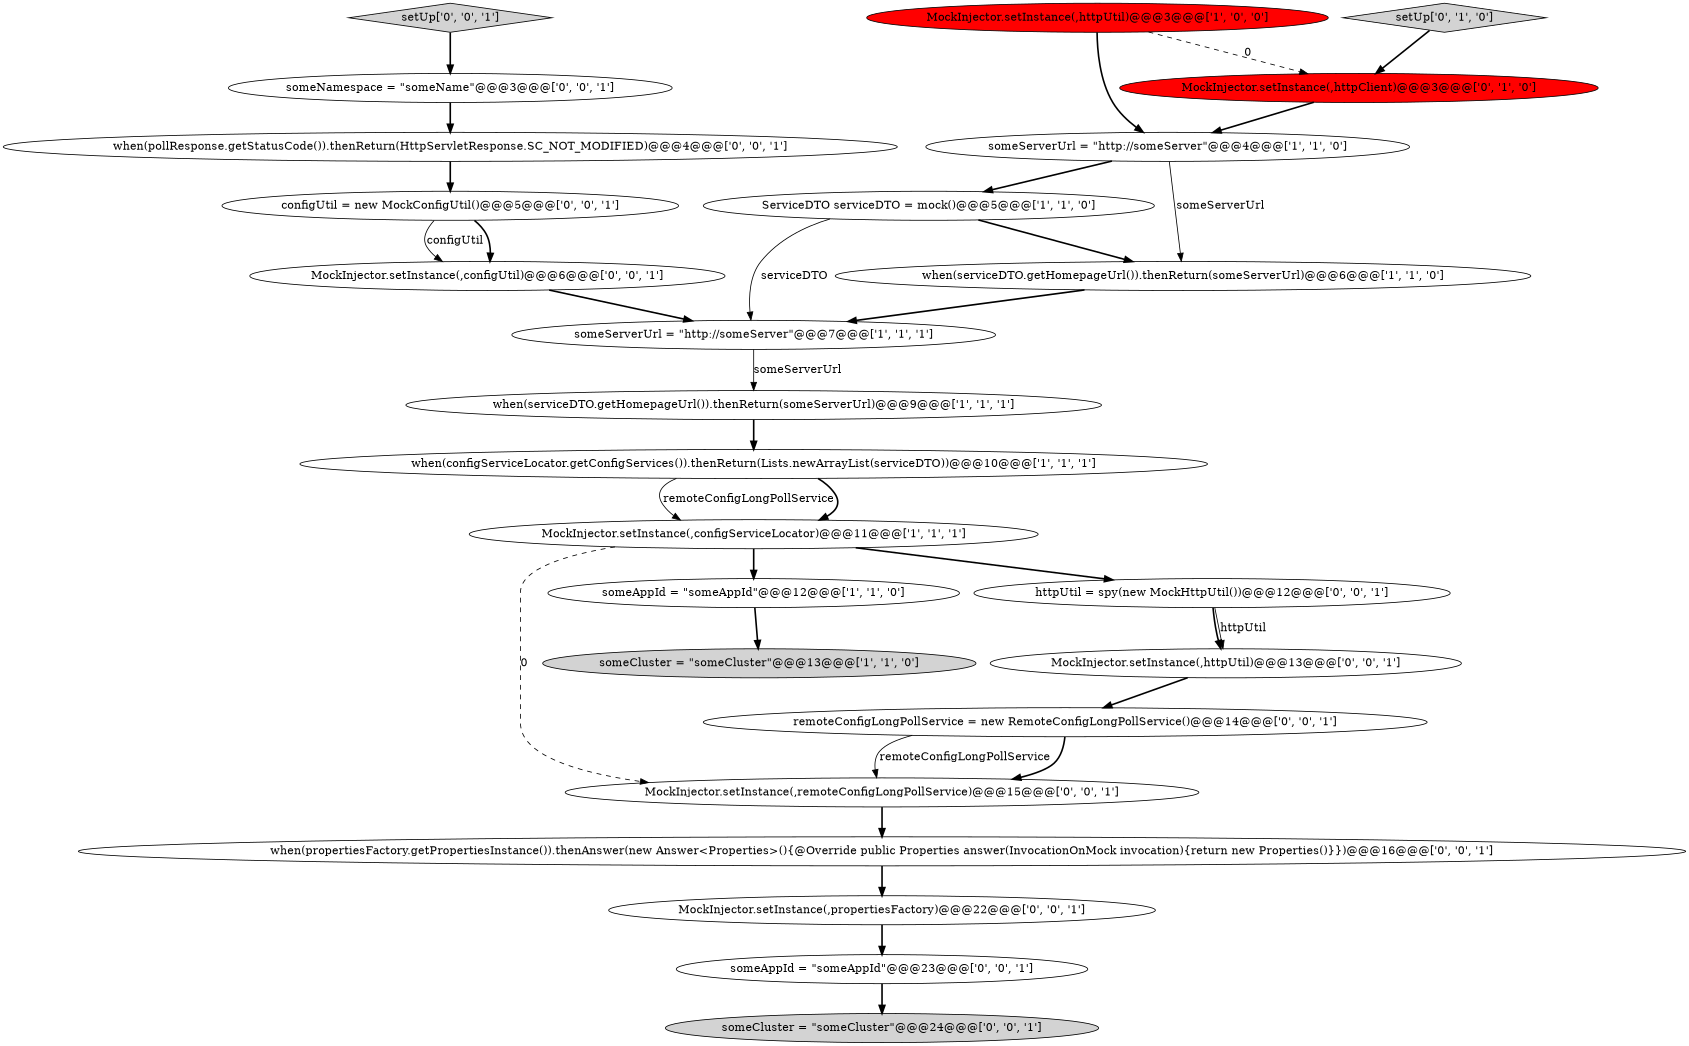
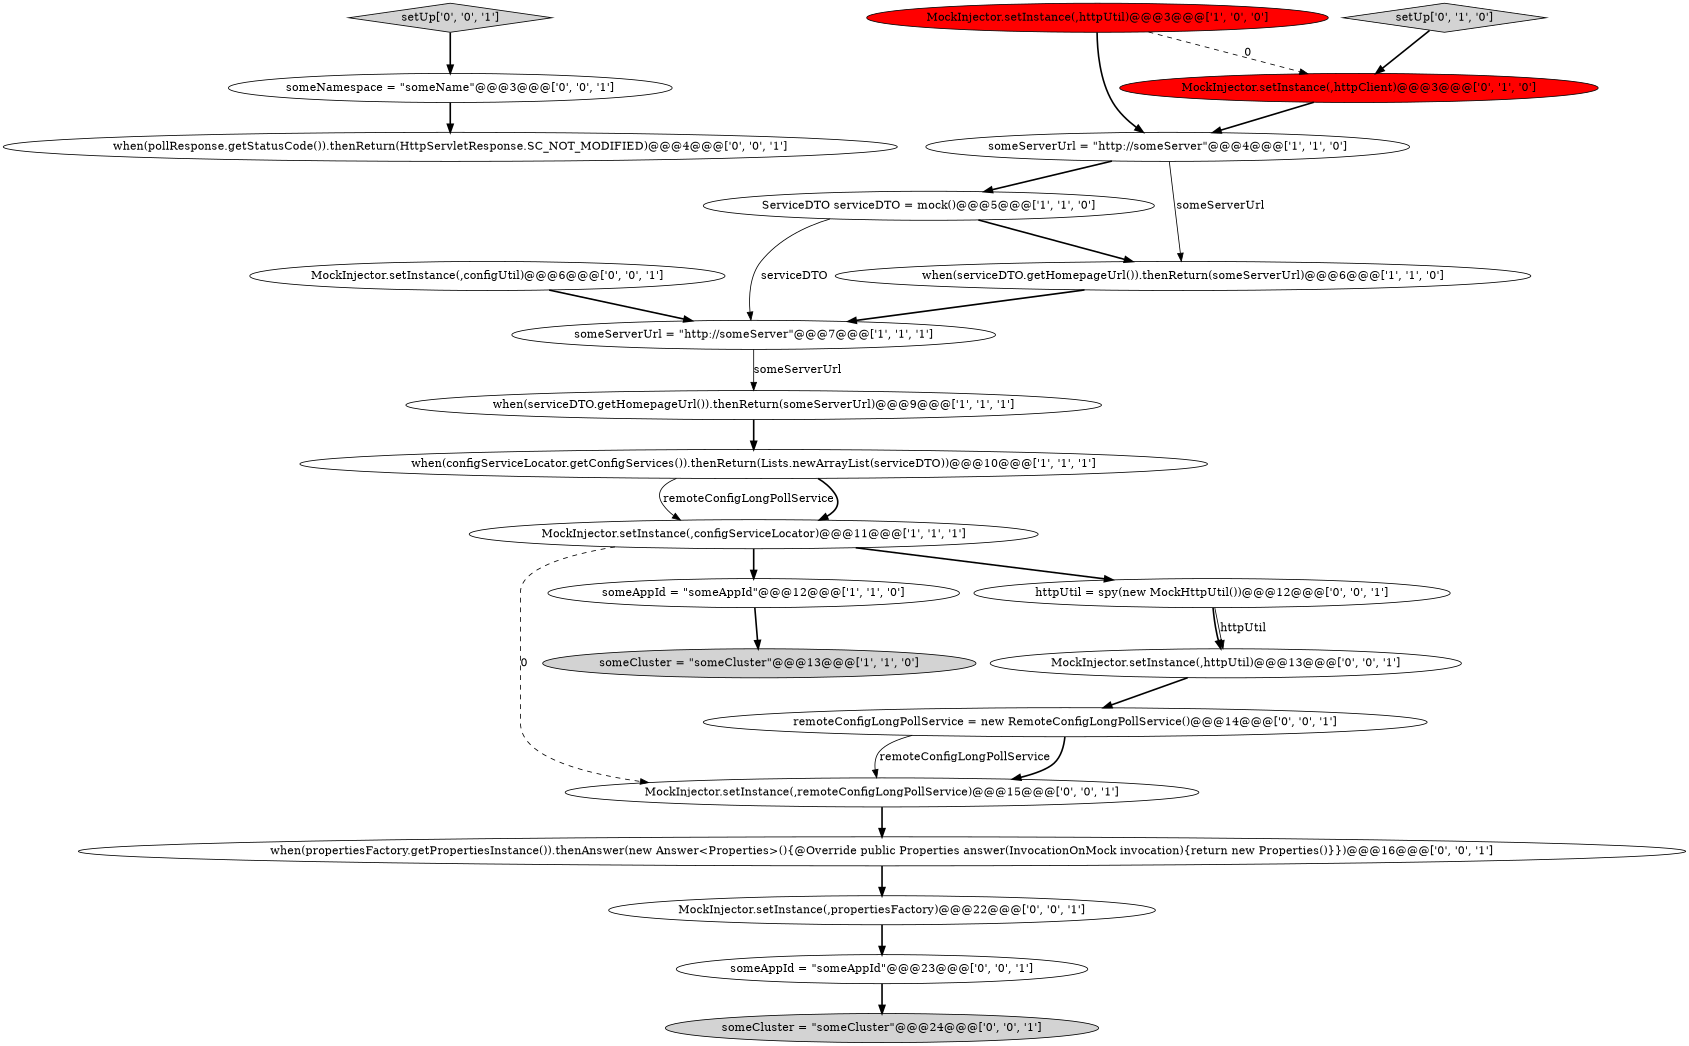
node "configUtil = new MockConfigUtil()@@@5@@@['0', '0', '1']": removed
